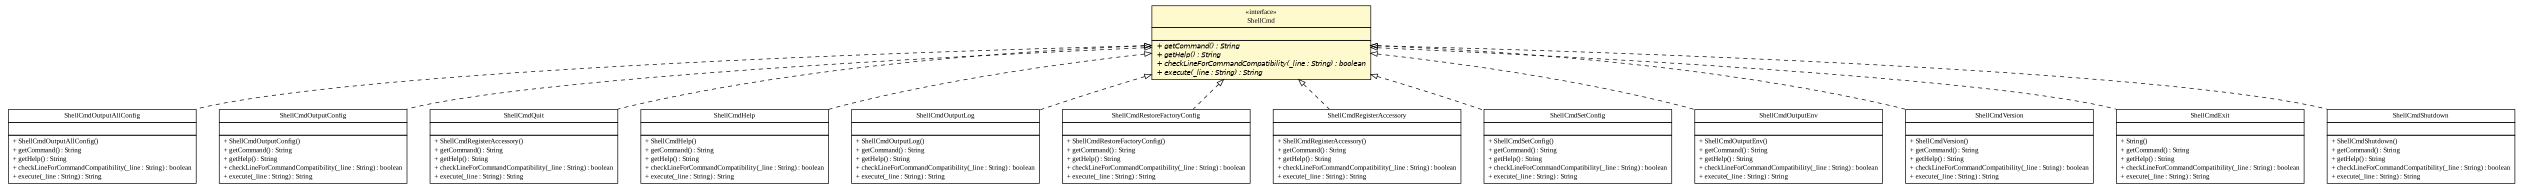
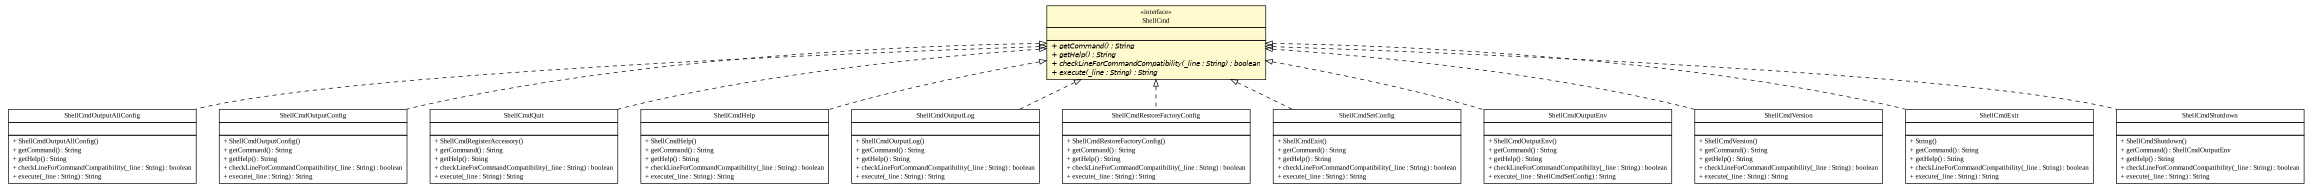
node "ShellCmdSetConfig": text "+ ShellCmdSetConfig()" -> "+ ShellCmdExit()"
node "ShellCmdRegisterAccessory": removed
node "ShellCmdShutdown": text "+ getCommand() : String" -> "+ getCommand() : ShellCmdOutputEnv"
node "ShellCmdOutputEnv": text "+ execute(_line : String) : String" -> "+ execute(_line : ShellCmdSetConfig) : String"
